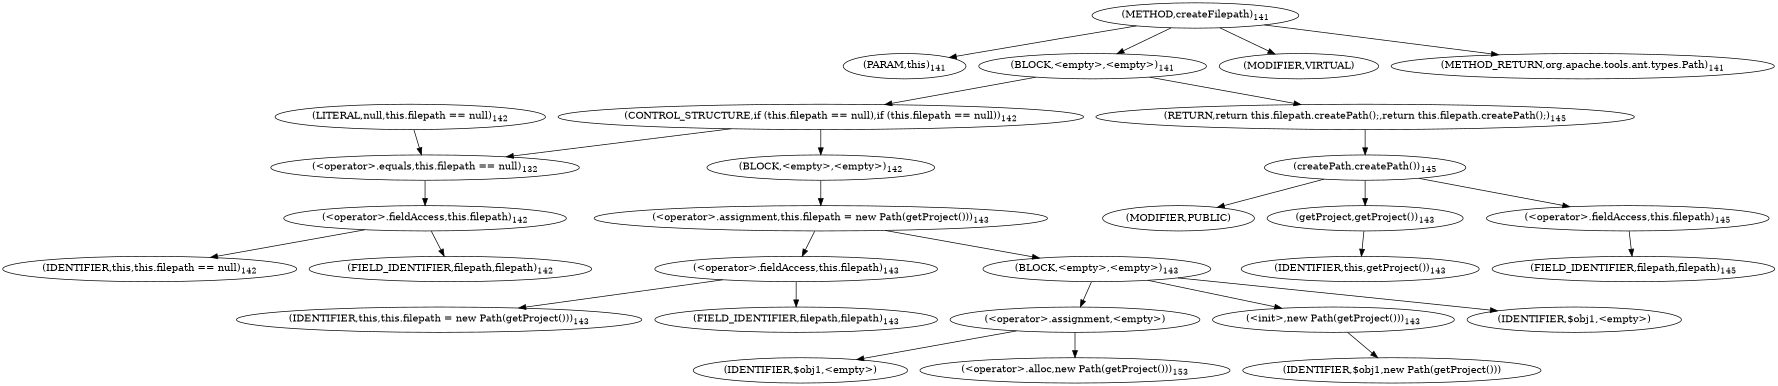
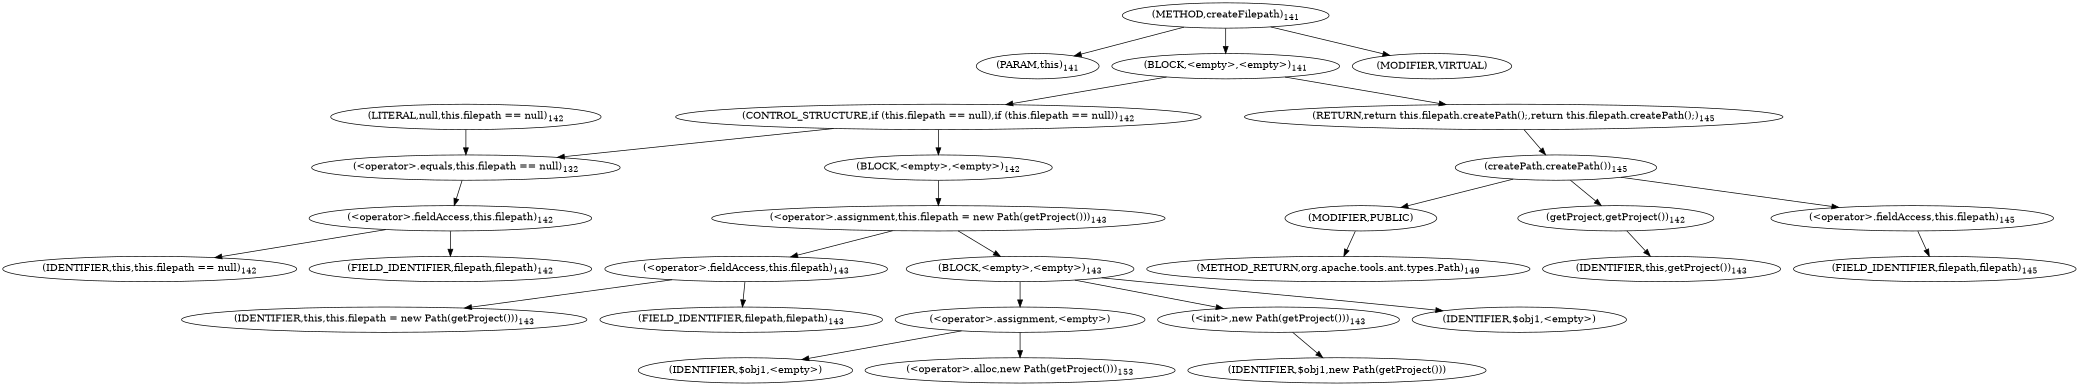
edge "(METHOD,createFilepath)" -> "(METHOD_RETURN,org.apache.tools.ant.types.Path)": now "(MODIFIER,PUBLIC)" -> "(METHOD_RETURN,org.apache.tools.ant.types.Path)"
node "(METHOD_RETURN,org.apache.tools.ant.types.Path)": text "141" -> "149"
node "(getProject,getProject())": text "143" -> "142"
